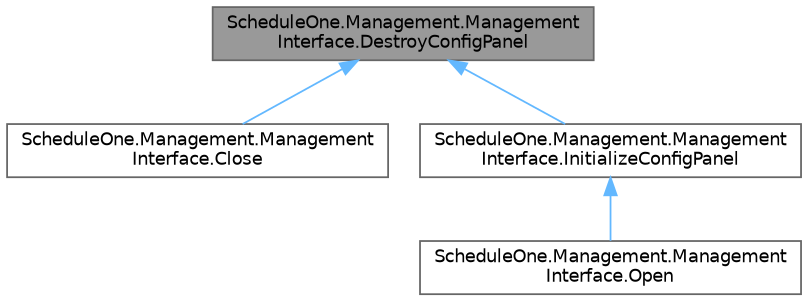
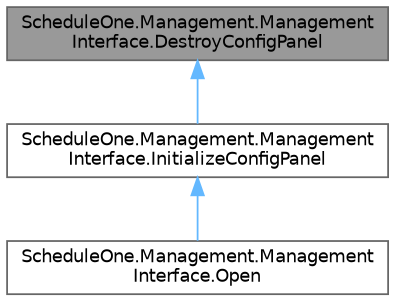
node "ScheduleOne.Management.Management Interface.Close": removed
